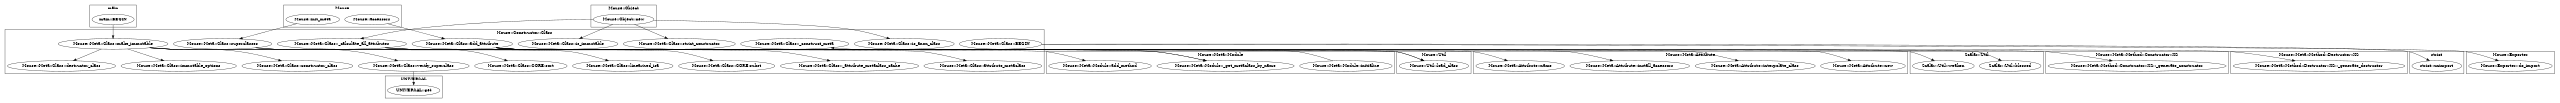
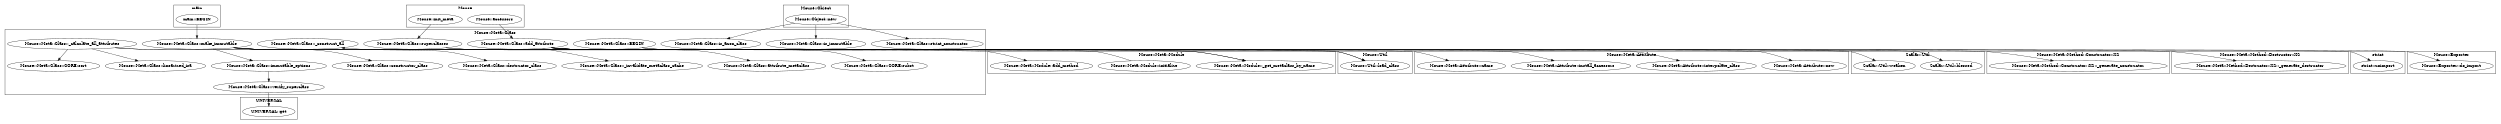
edge "Mouse::Object::new" -> "Mouse::Meta::Class::_calculate_all_attributes": removed
cluster "Mouse::Constructor::Class": label "Mouse::Constructor::Class" -> "Mouse::Meta::Class"
node "Mouse::Meta::Class::_construct_meta": label "Mouse::Meta::Class::_construct_meta" -> "Mouse::Meta::Class::_construct_all"
edge "Mouse::Meta::Class::superclasses" -> "Mouse::Meta::Class::verify_superclass": now "Mouse::Meta::Class::immutable_options" -> "Mouse::Meta::Class::verify_superclass"
node "Mouse::Meta::Class::_attribute_metaclass_cache": label "Mouse::Meta::Class::_attribute_metaclass_cache" -> "Mouse::Meta::Class::_invalidate_metaclass_cache"
